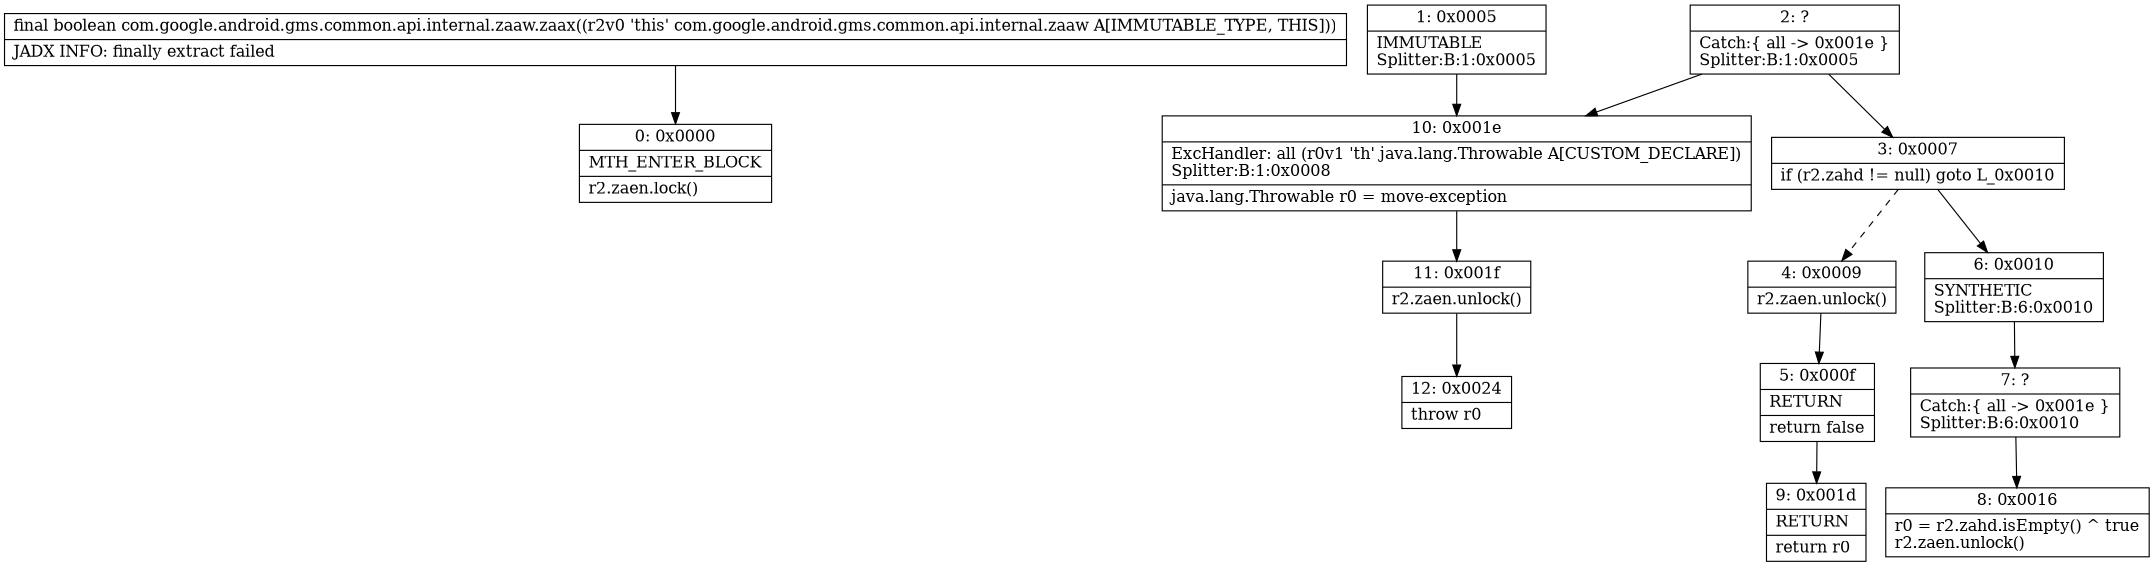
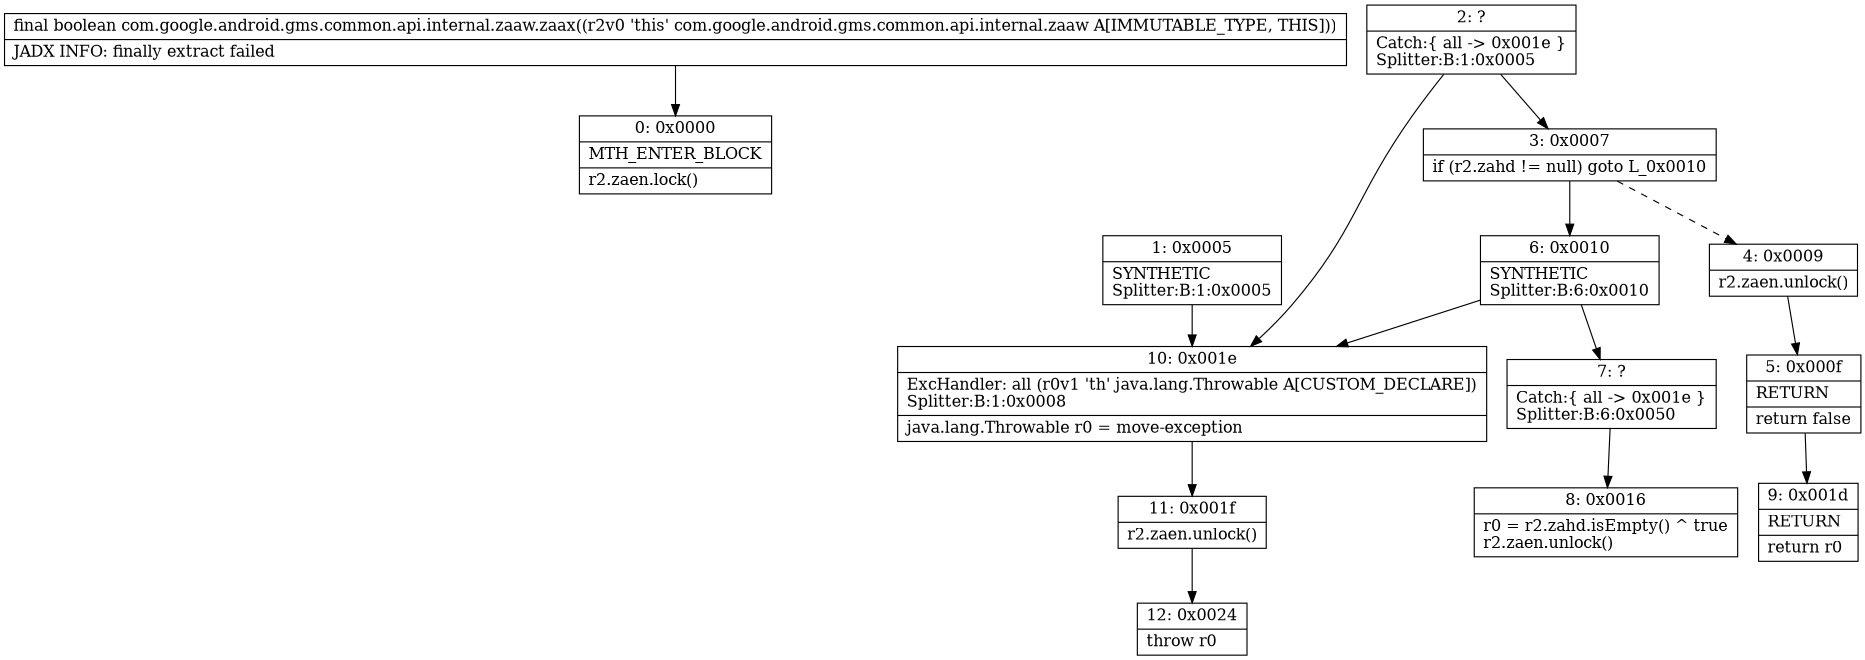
node "1: 0x0005": text "IMMUTABLE" -> "SYNTHETIC"
edge "6: 0x0010" -> "10: 0x001e": added
node "7: ?": text "Splitter:B:6:0x0010" -> "Splitter:B:6:0x0050"
